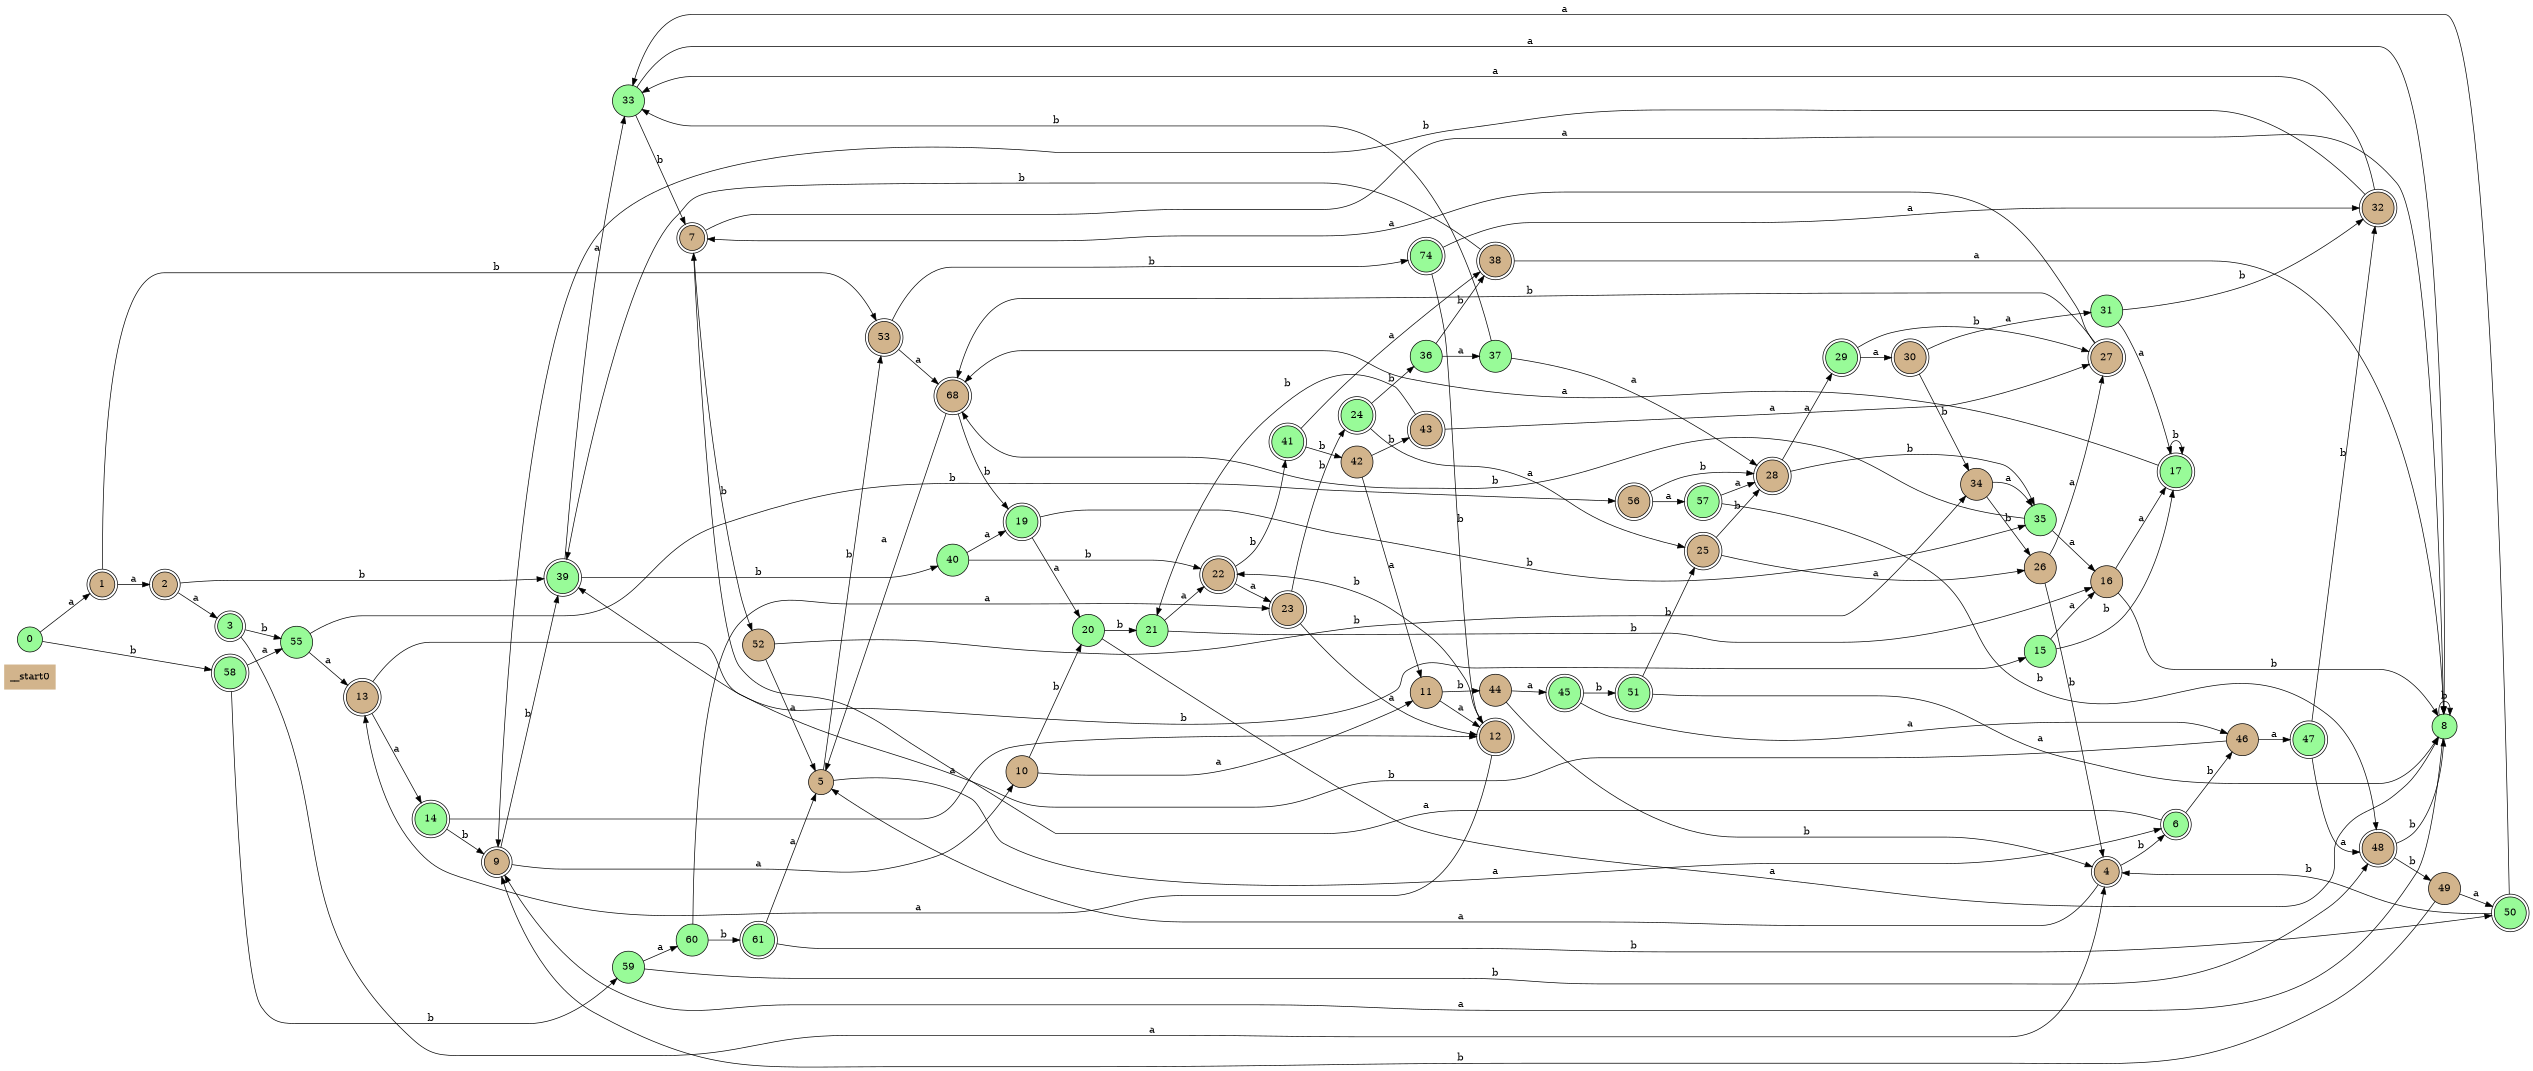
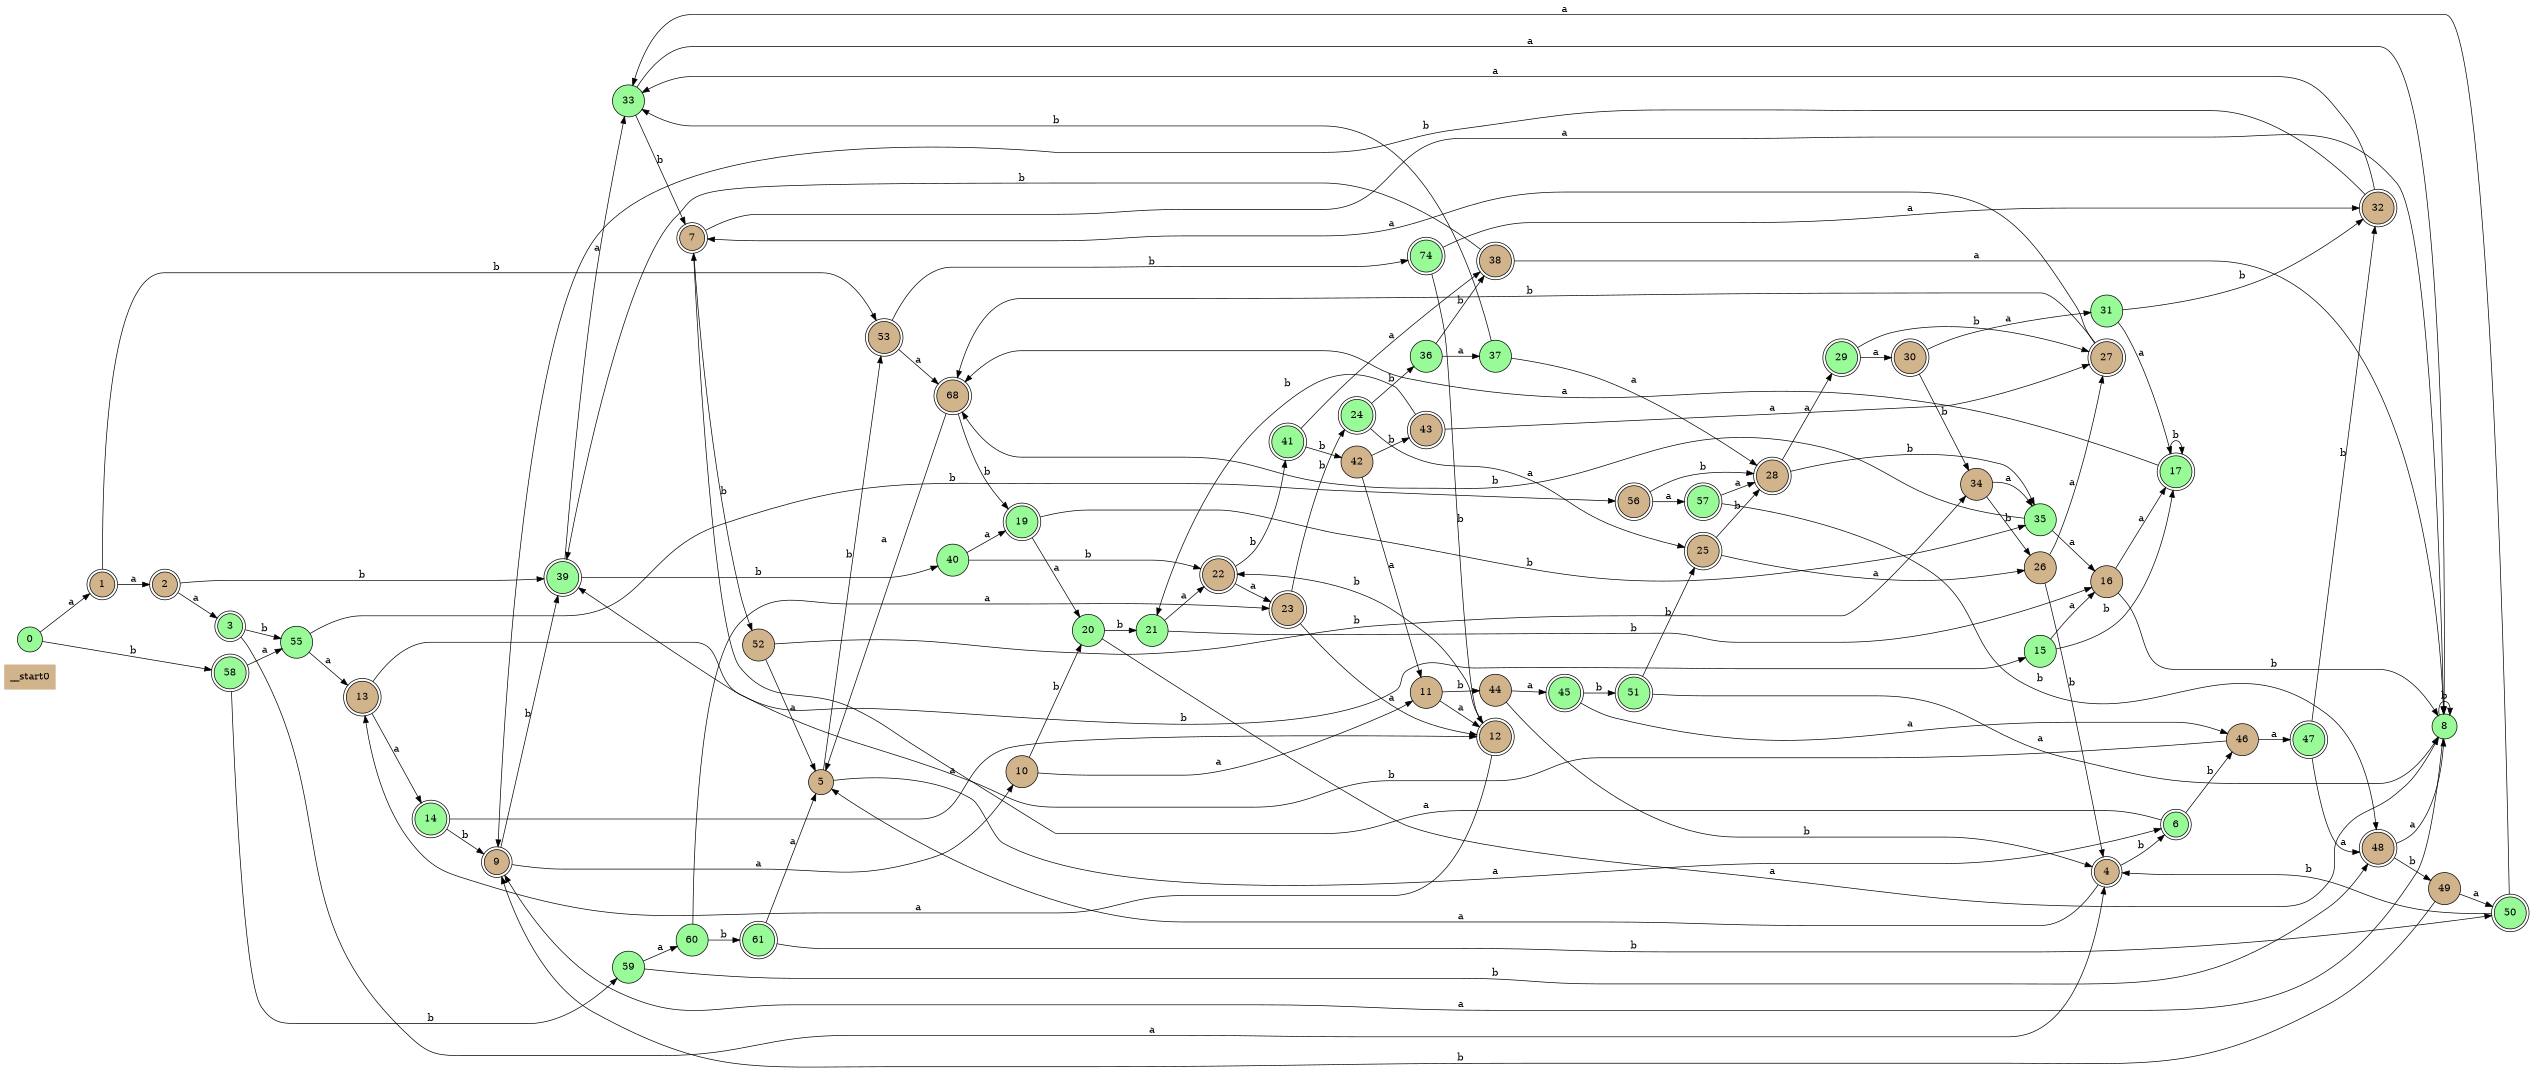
edge "48" -> "8": label "b" -> "a"
